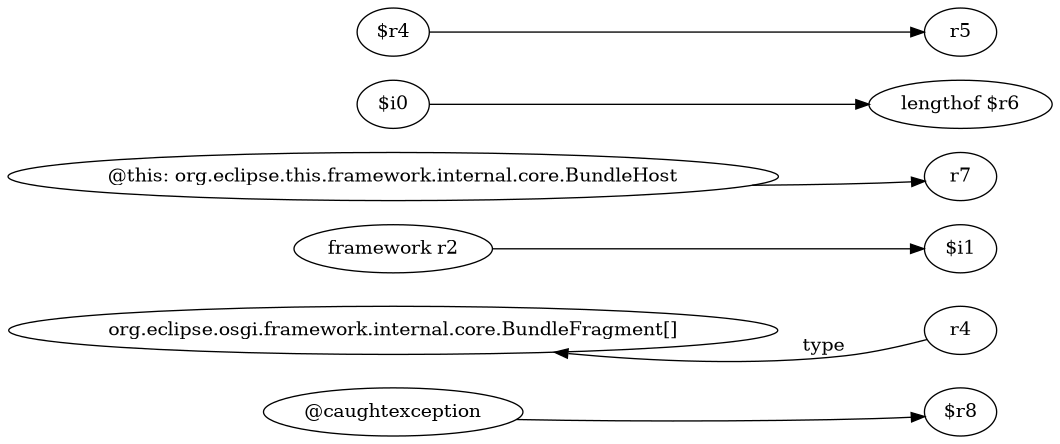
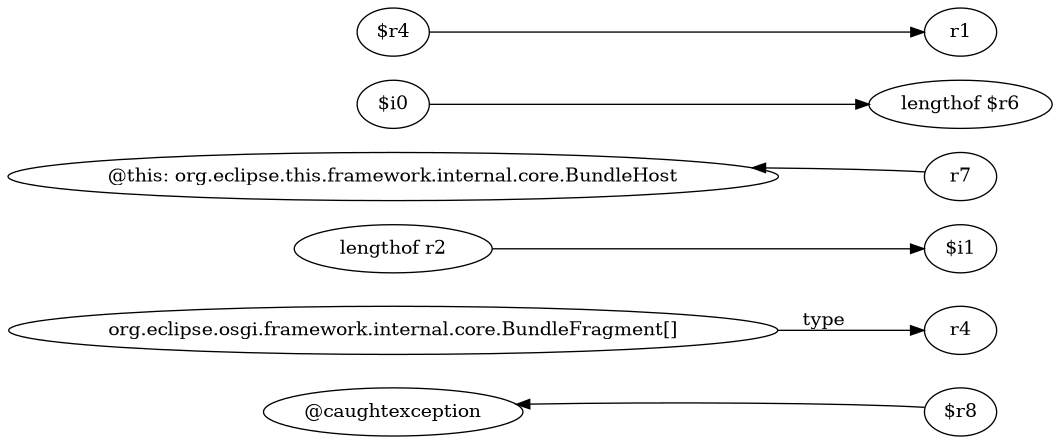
node "r5": label "r5" -> "r1"
edge "@this: org.eclipse.this.framework.internal.core.BundleHost" -> "r7": reversed
node "framework r2": label "framework r2" -> "lengthof r2"
edge "r4" -> "org.eclipse.osgi.framework.internal.core.BundleFragment[]": reversed
edge "@caughtexception" -> "$r8": reversed
